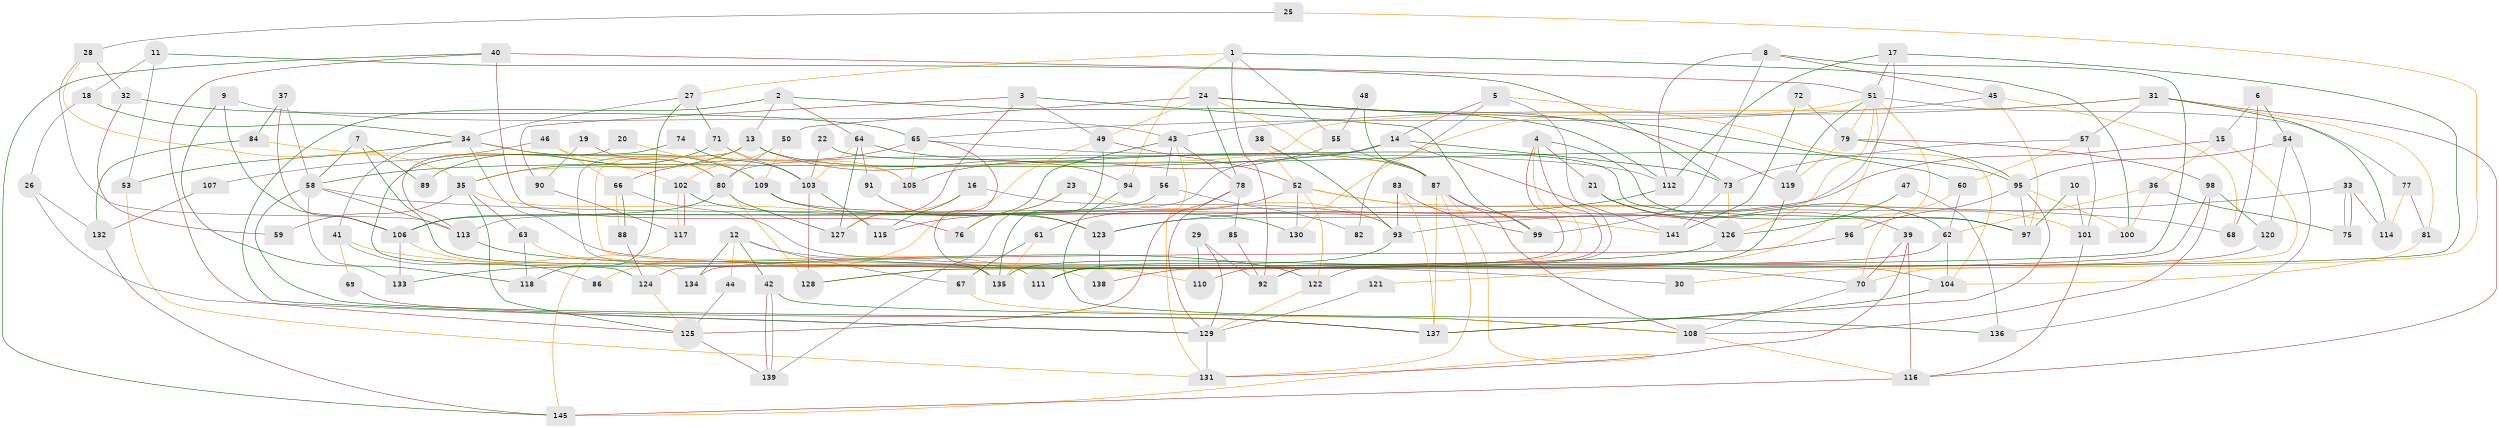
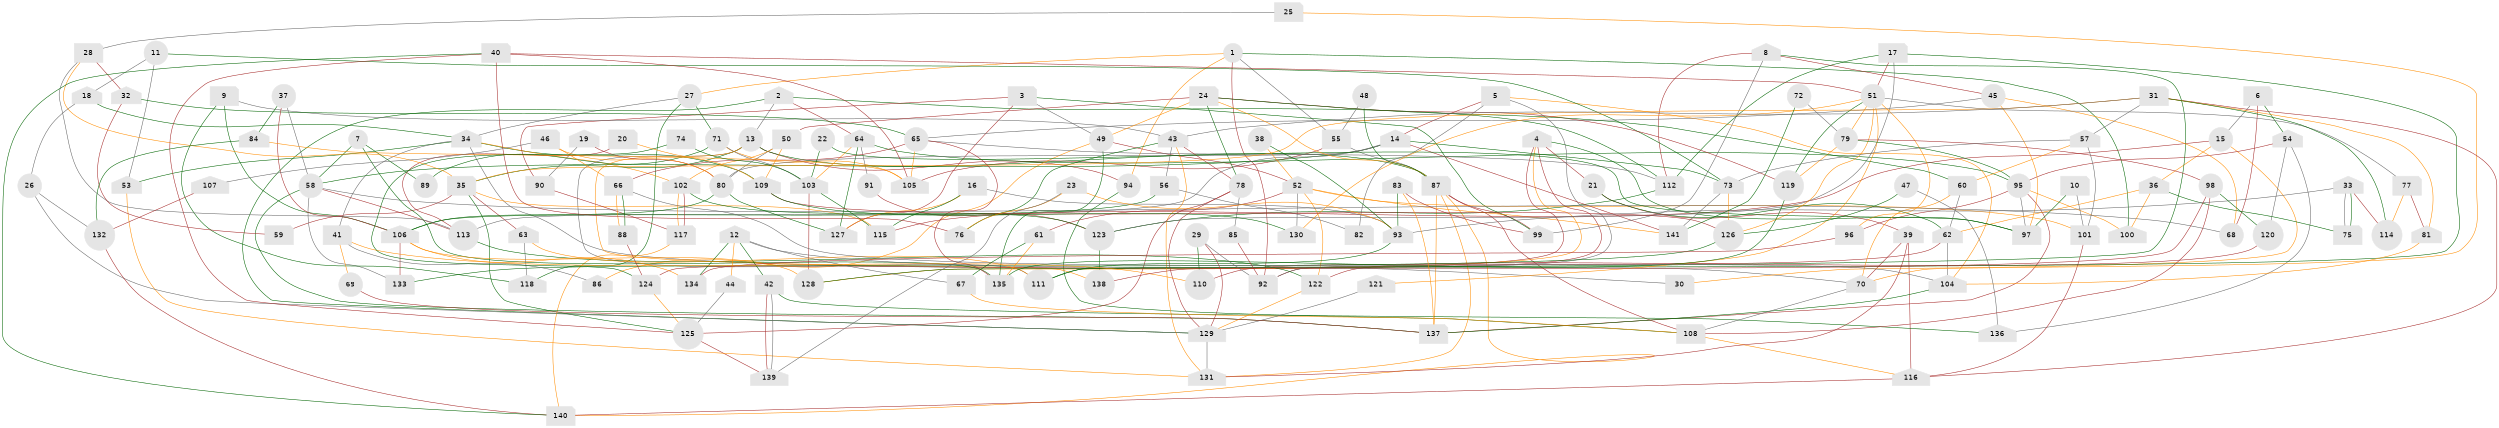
edge "40" -- "105": added
edge "22" -- "103": color gray40 -> darkgreen
edge "80" -- "128": now "106" -- "128"
node "145": label "145" -> "140"
